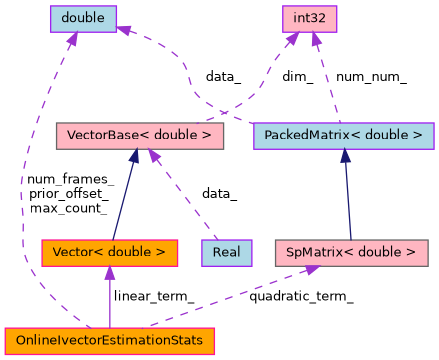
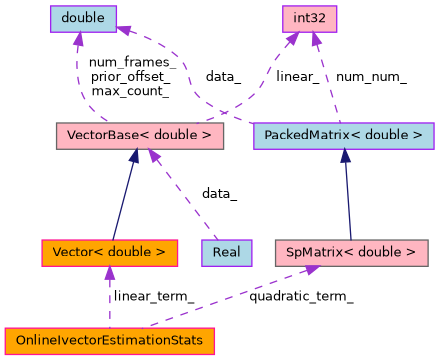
edge "VectorBase< double >" -> "int32": label " dim_" -> " linear_"
edge "OnlineIvectorEstimationStats" -> "double": now "VectorBase< double >" -> "double"
edge "OnlineIvectorEstimationStats" -> "Vector< double >": style solid -> dashed
